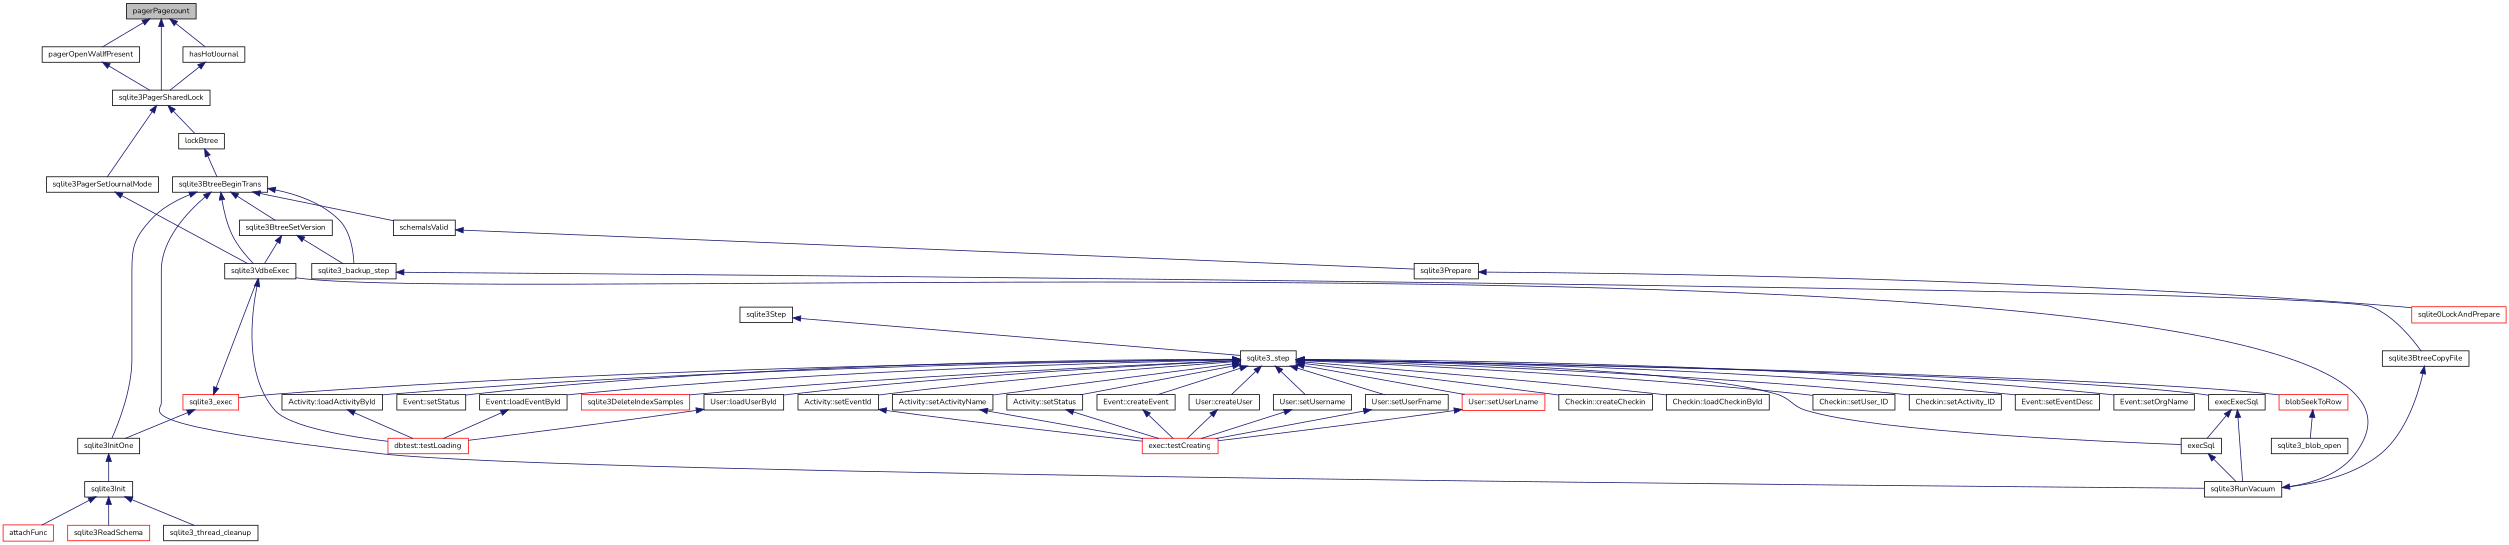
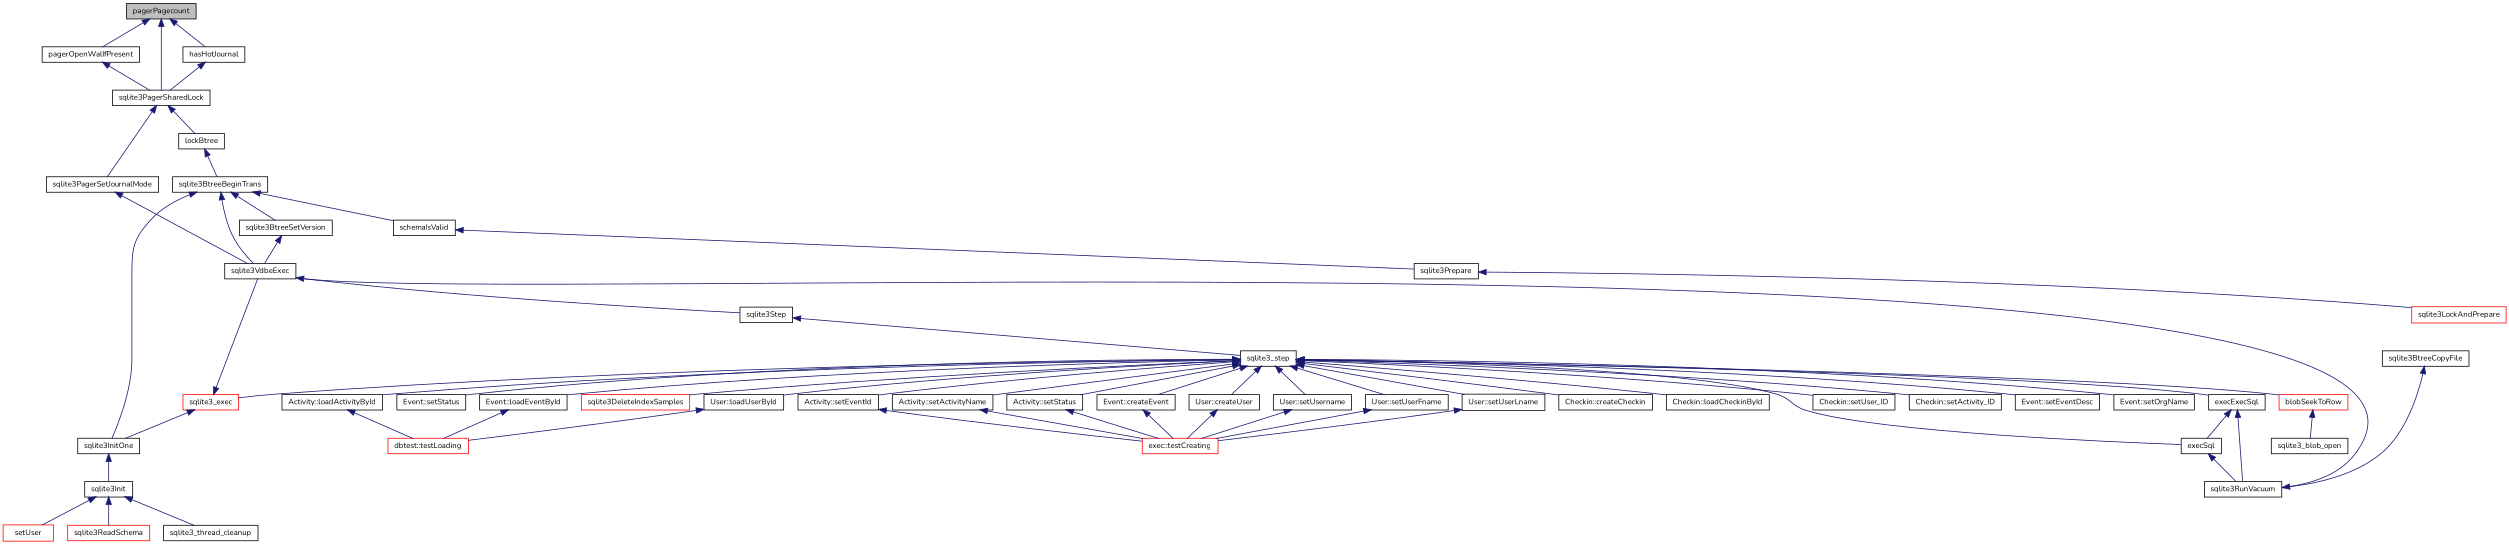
node "sqlite3_backup_step": removed
node "sqlite0LockAndPrepare": label "sqlite0LockAndPrepare" -> "sqlite3LockAndPrepare"
node "User::setUserLname": color red -> black
edge "dbtest::testLoading" -> "sqlite3VdbeExec": now "sqlite3Step" -> "sqlite3VdbeExec"
edge "sqlite3RunVacuum" -> "sqlite3BtreeBeginTrans": removed
node "attachFunc": label "attachFunc" -> "setUser"
